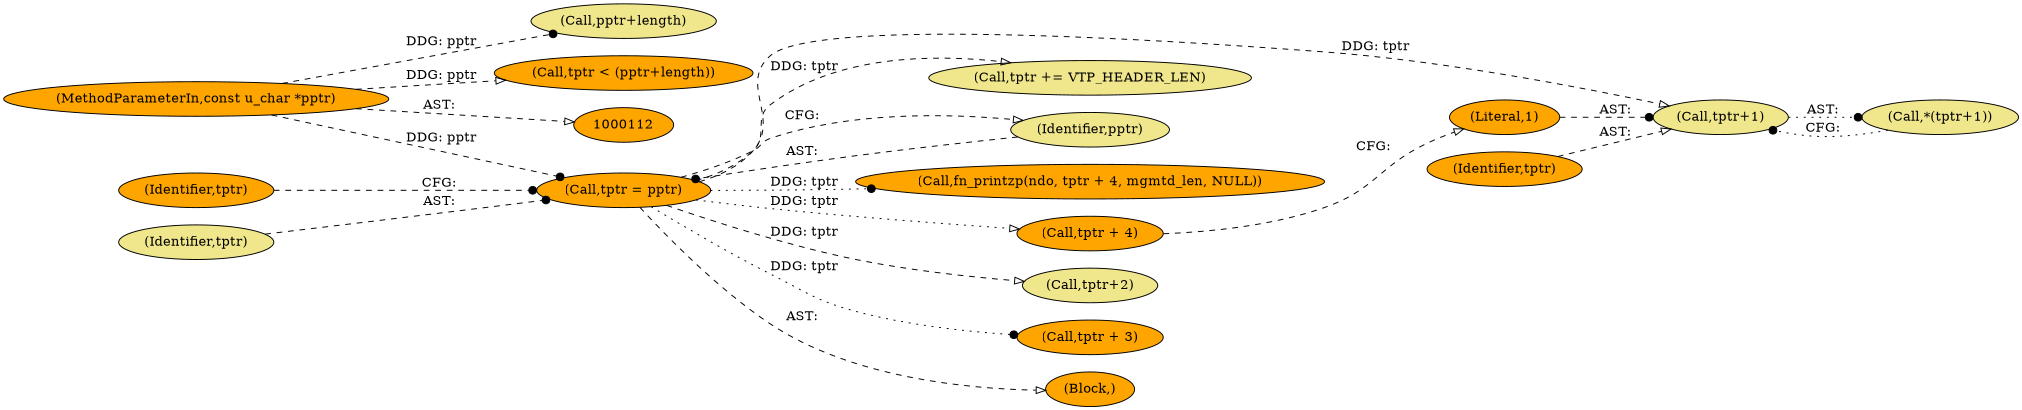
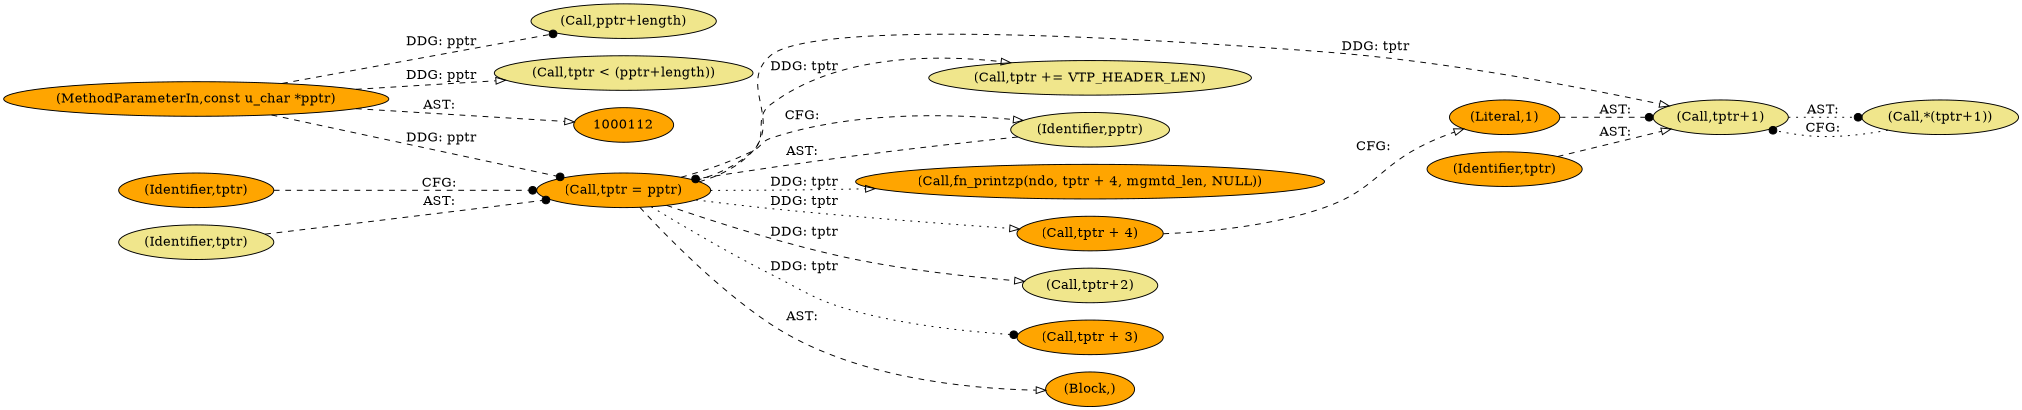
node "(Call,tptr < (pptr+length))": fillcolor orange -> khaki
edge "(Call,tptr = pptr)" -> "(Call,fn_printzp(ndo, tptr + 4, mgmtd_len, NULL))": arrowhead dot -> onormal
